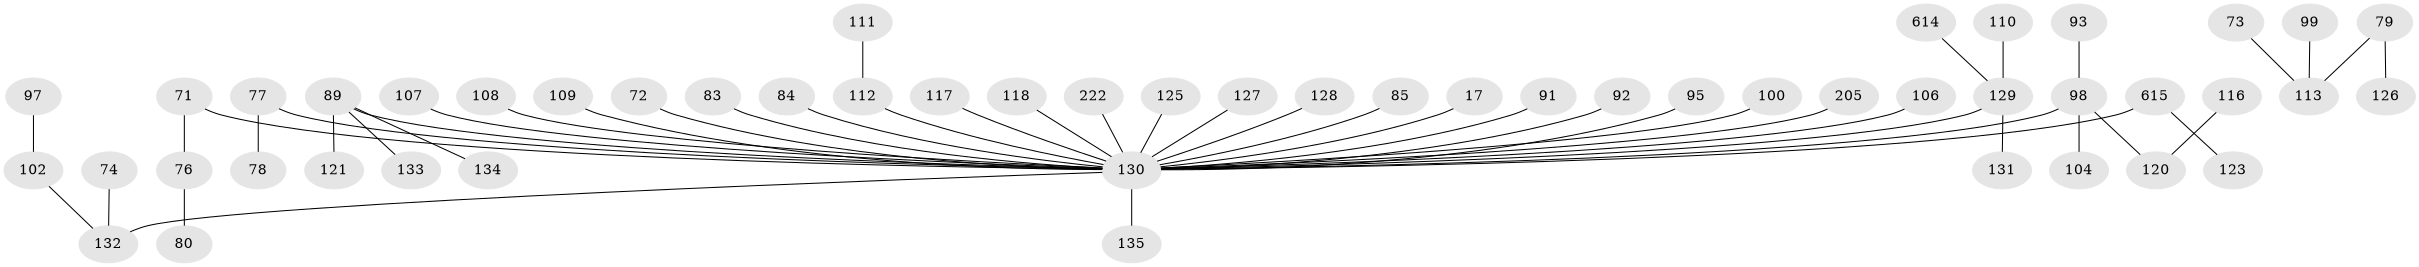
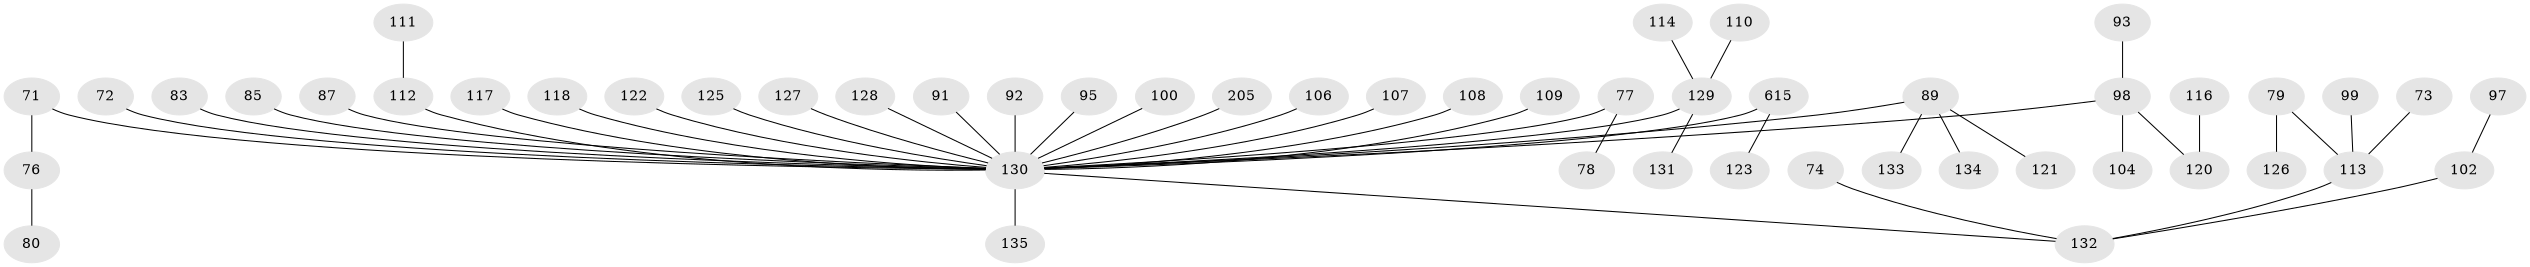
node "614": label "614" -> "114"
node "84": removed
node "222": label "222" -> "122"
node "17": label "17" -> "87"
edge "113" -- "132": added
